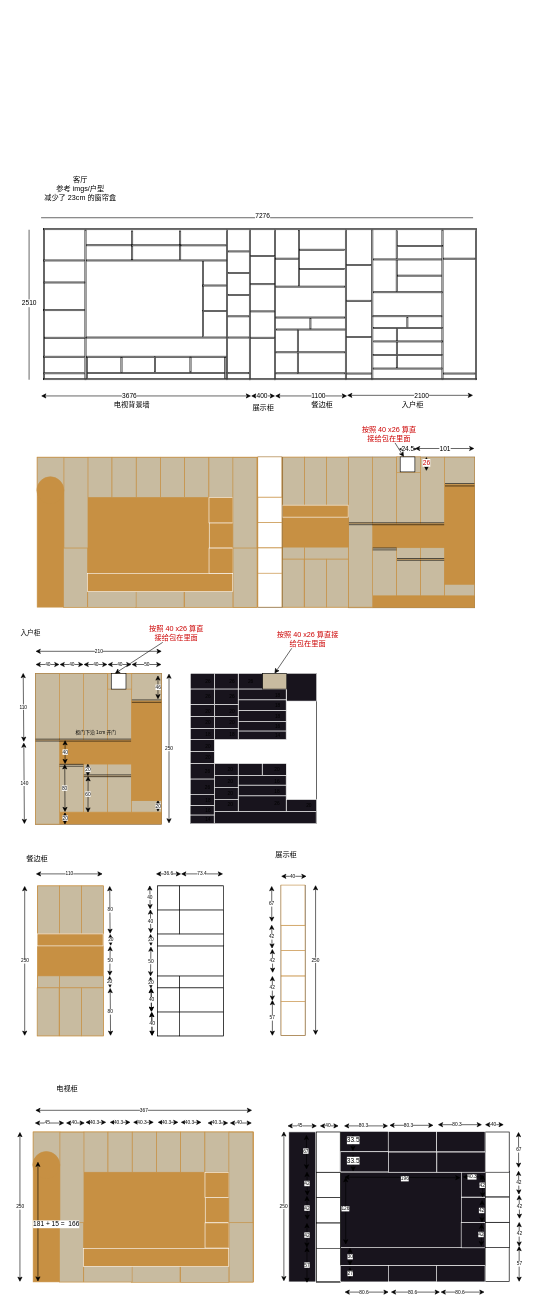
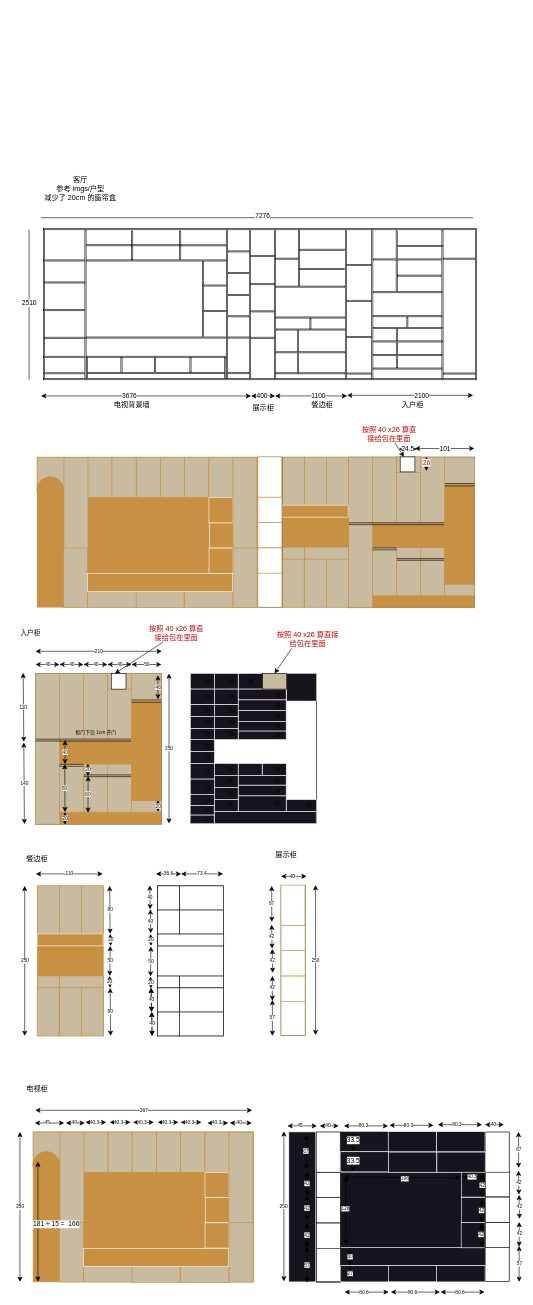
node "客厅 参考 imgs/户型 减少了 23cm 的窗帘盒": label "客厅 参考 imgs/户型 减少了 23cm 的窗帘盒" -> "客厅 参考 imgs/户型 减少了 20cm 的窗帘盒"
node "电视柜": moved (67, 1089) -> (37, 1089)
